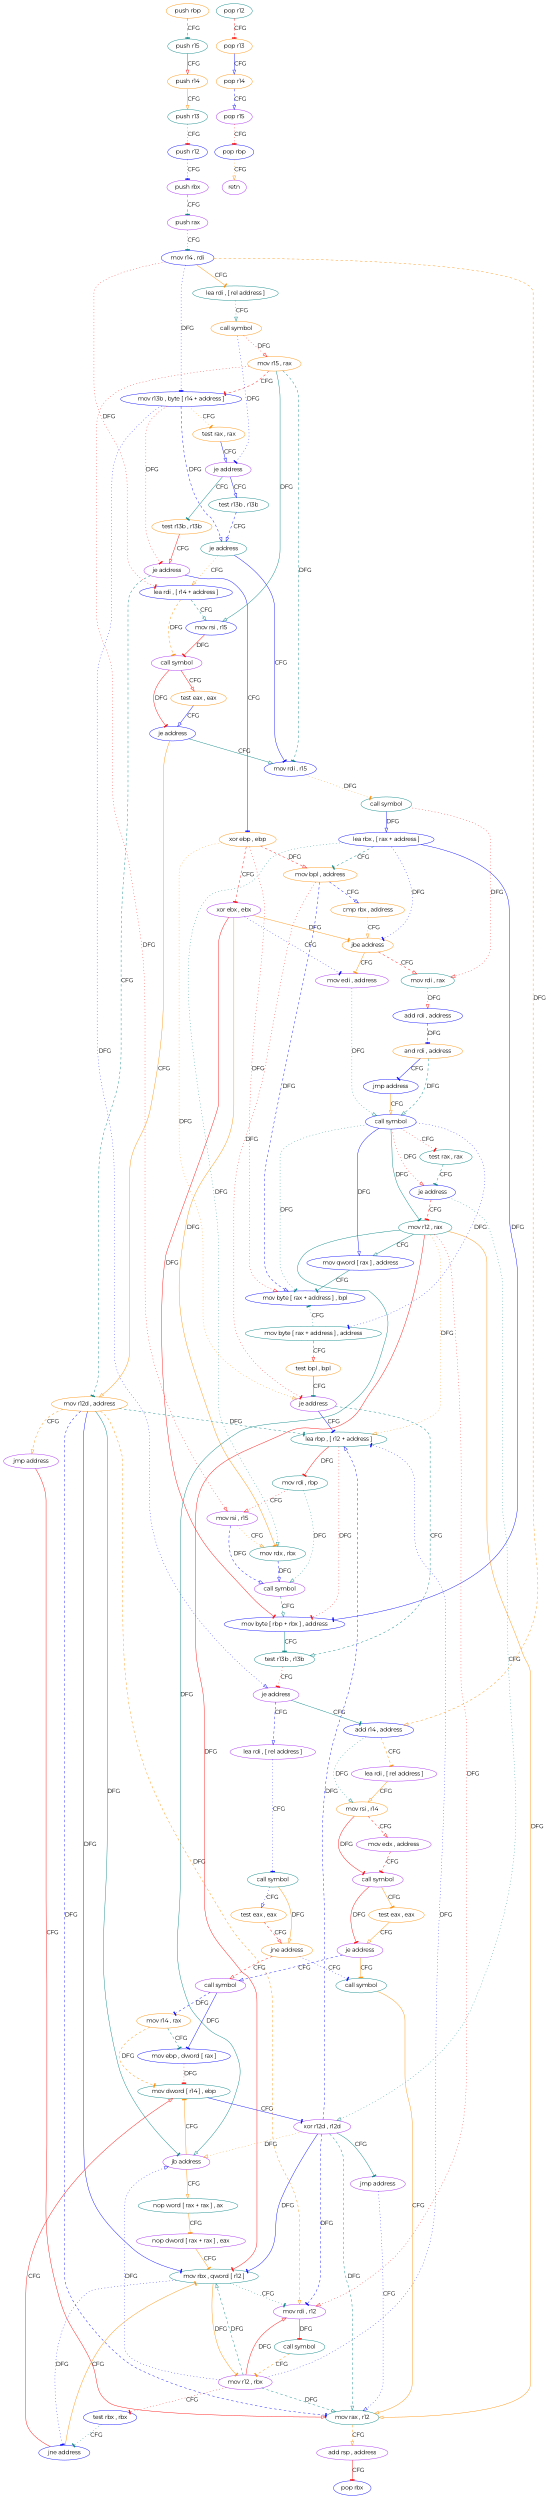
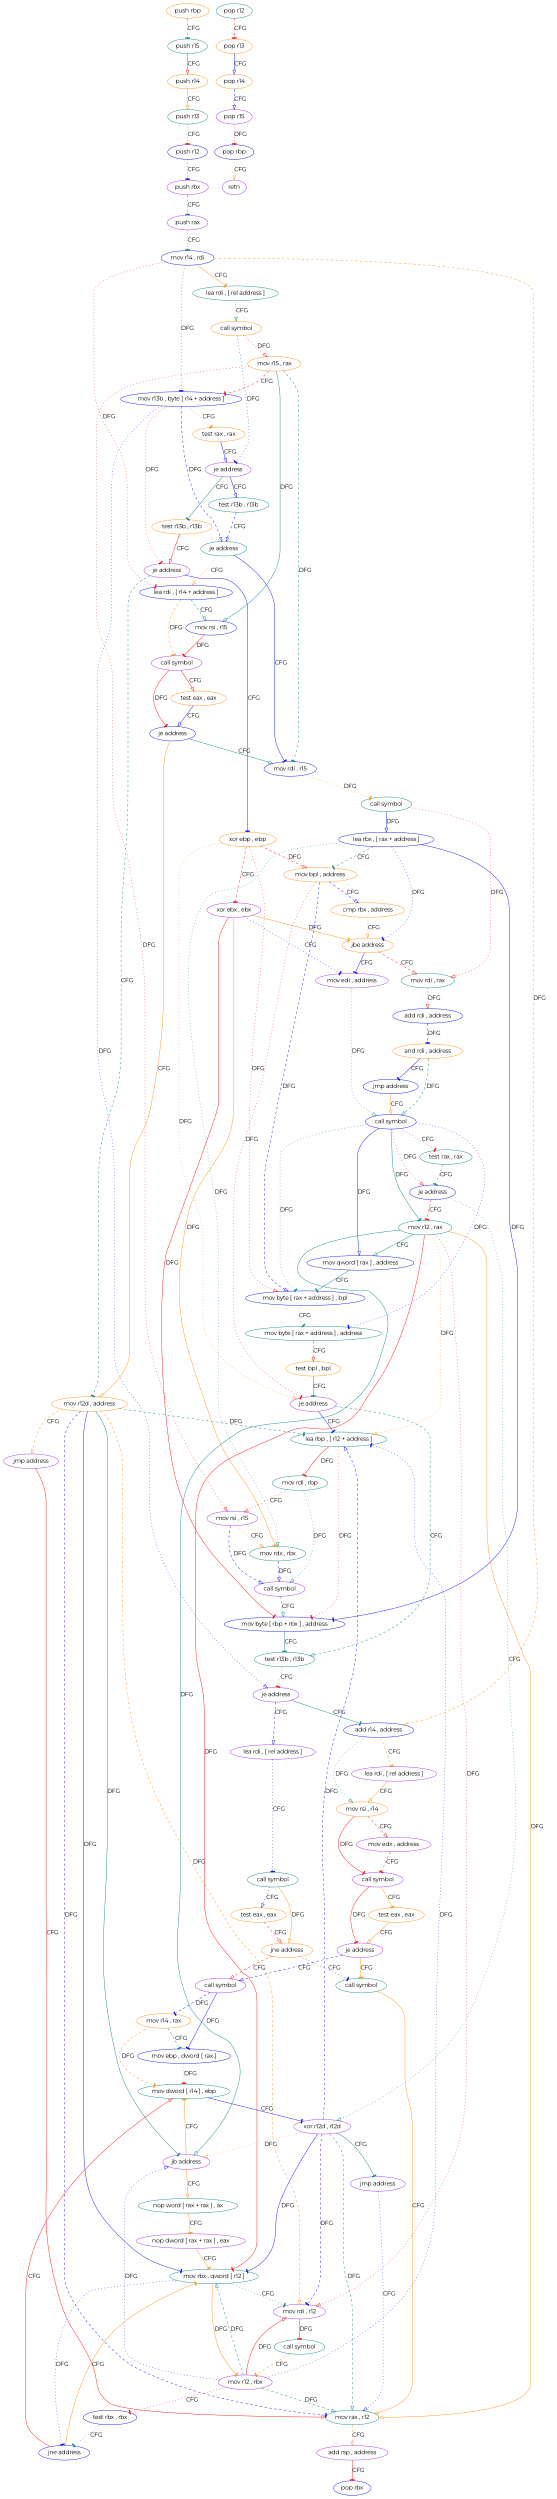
edge "pop r15" -> "pop rbp": label "CFG" -> "DFG"
edge "jbe address" -> "mov edi , address": color darkorange -> blue
edge "mov byte [ rax + address ] , address" -> "mov byte [ rax + address ] , bpl": reversed
